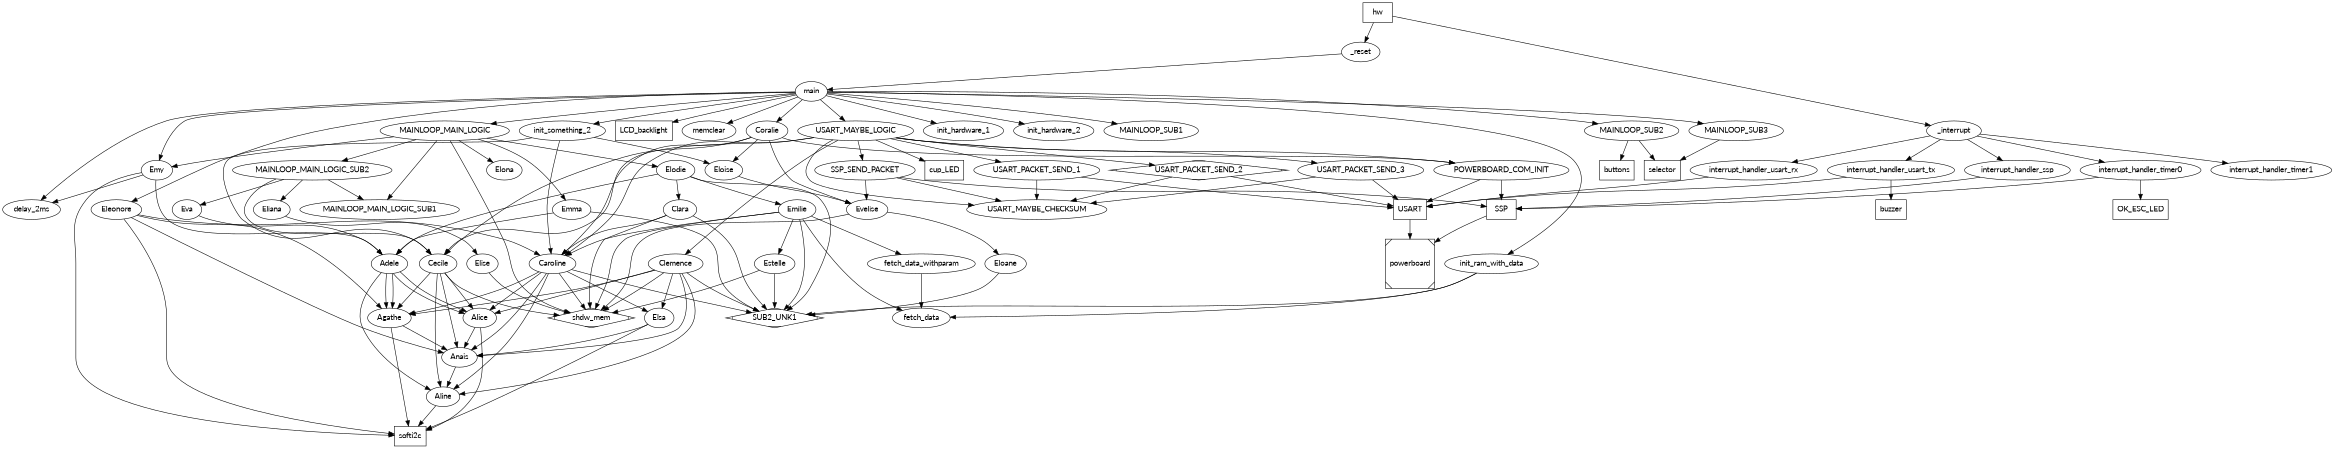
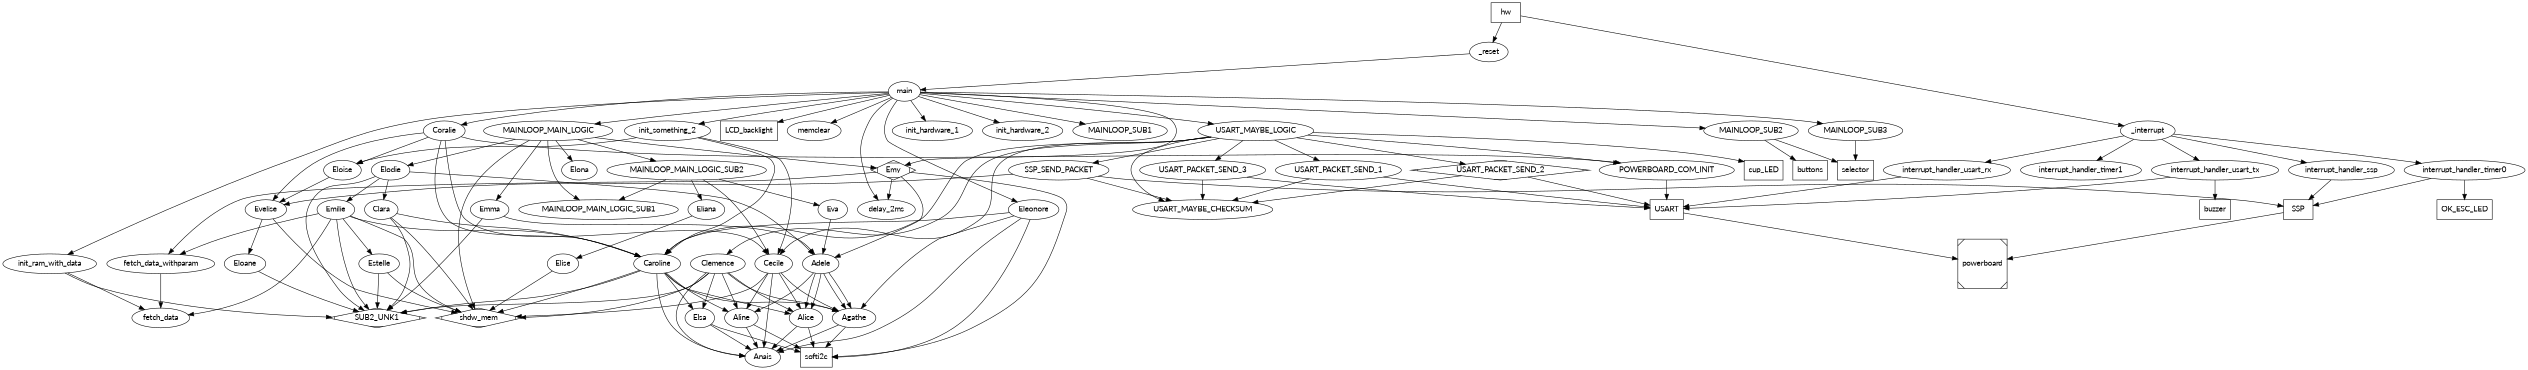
node "Emy": shape ellipse -> Mdiamond
edge "Emy" -> "fetch_data_withparam": added
edge "POWERBOARD_COM_INIT" -> "SSP": removed
edge "Anais" -> "Aline": reversed
